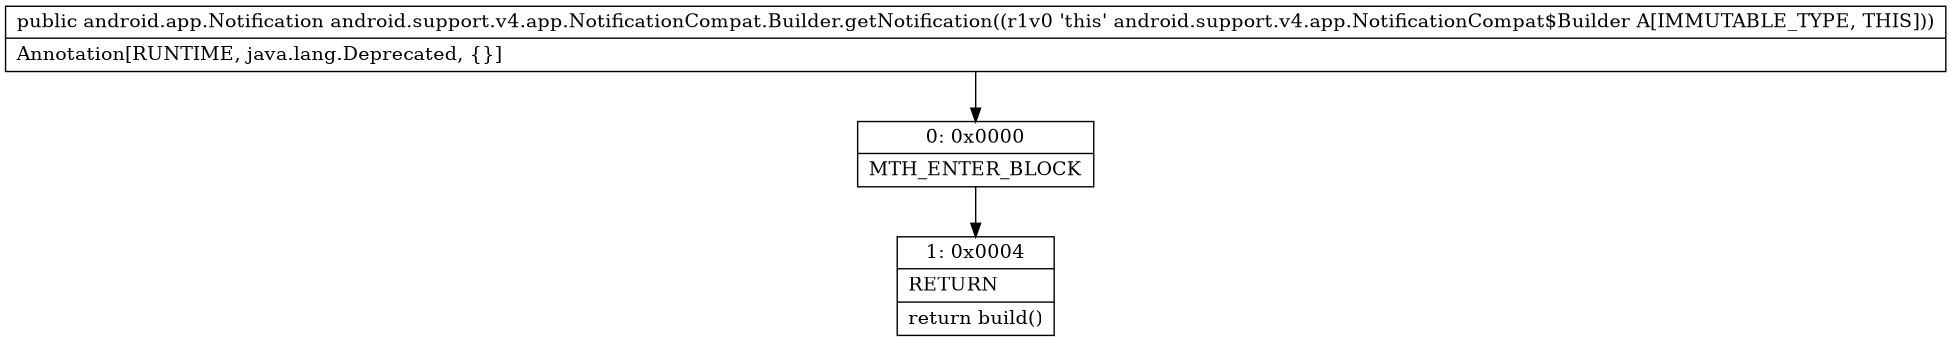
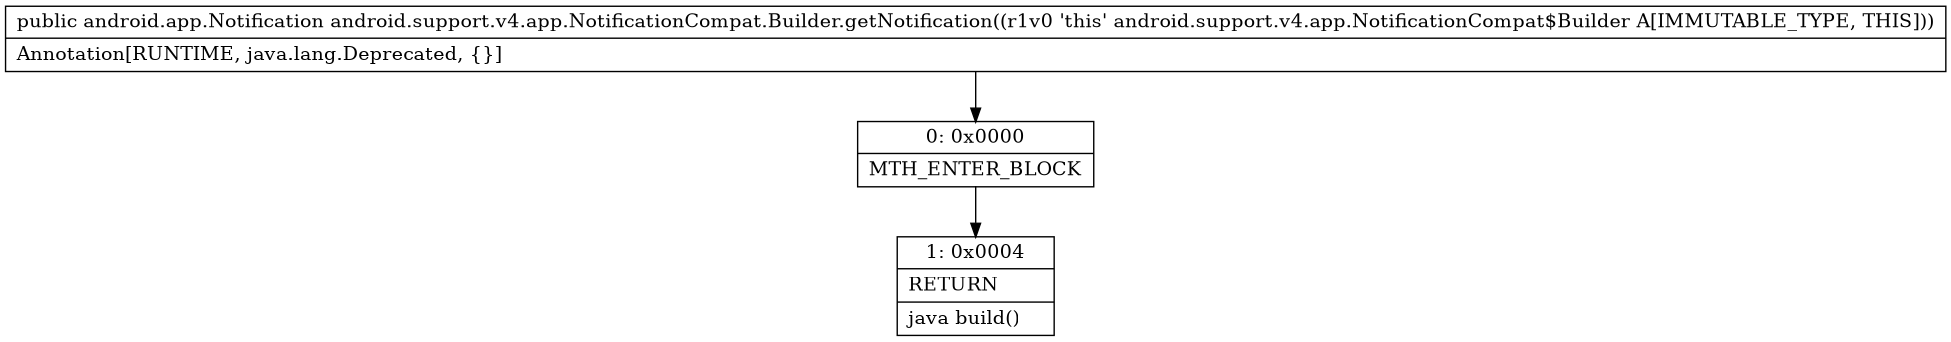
node "1: 0x0004": text "return build()" -> "java build()"
